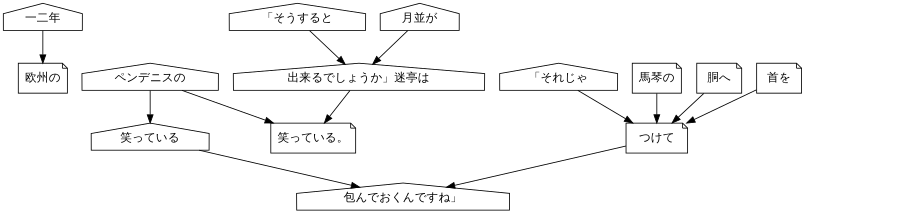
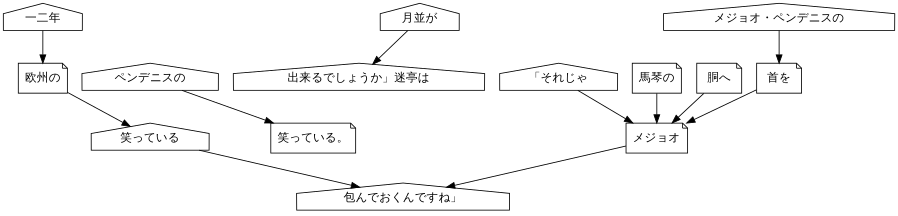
node "「そうすると": removed
node "メジョオ・ペンデニスの": added
edge "ペンデニスの" -> "笑っている": now "欧州の" -> "笑っている"
edge "出来るでしょうか」迷亭は" -> "笑っている。": removed
node "つけて": label "つけて" -> "メジョオ"
